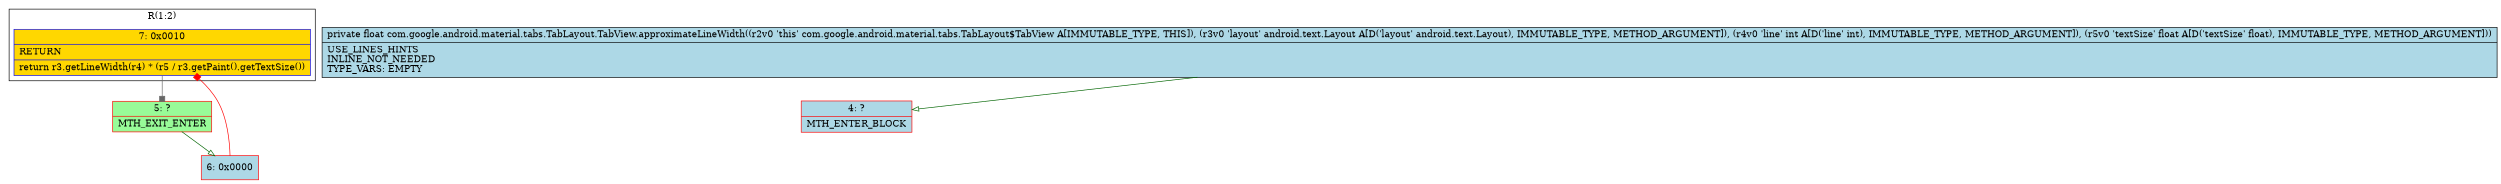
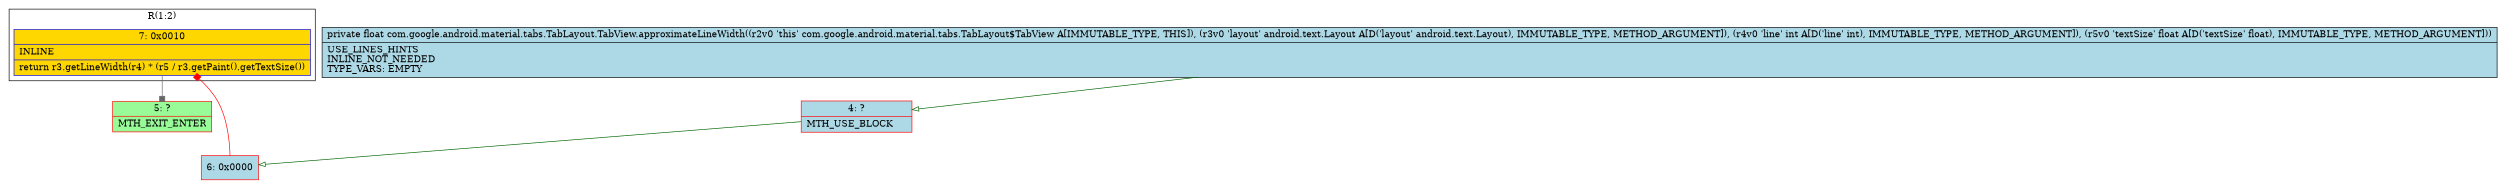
node "7: 0x0010": text "RETURN" -> "INLINE"
node "4: ?": text "MTH_ENTER_BLOCK" -> "MTH_USE_BLOCK"
edge "5: ?" -> "6: 0x0000": now "4: ?" -> "6: 0x0000"
